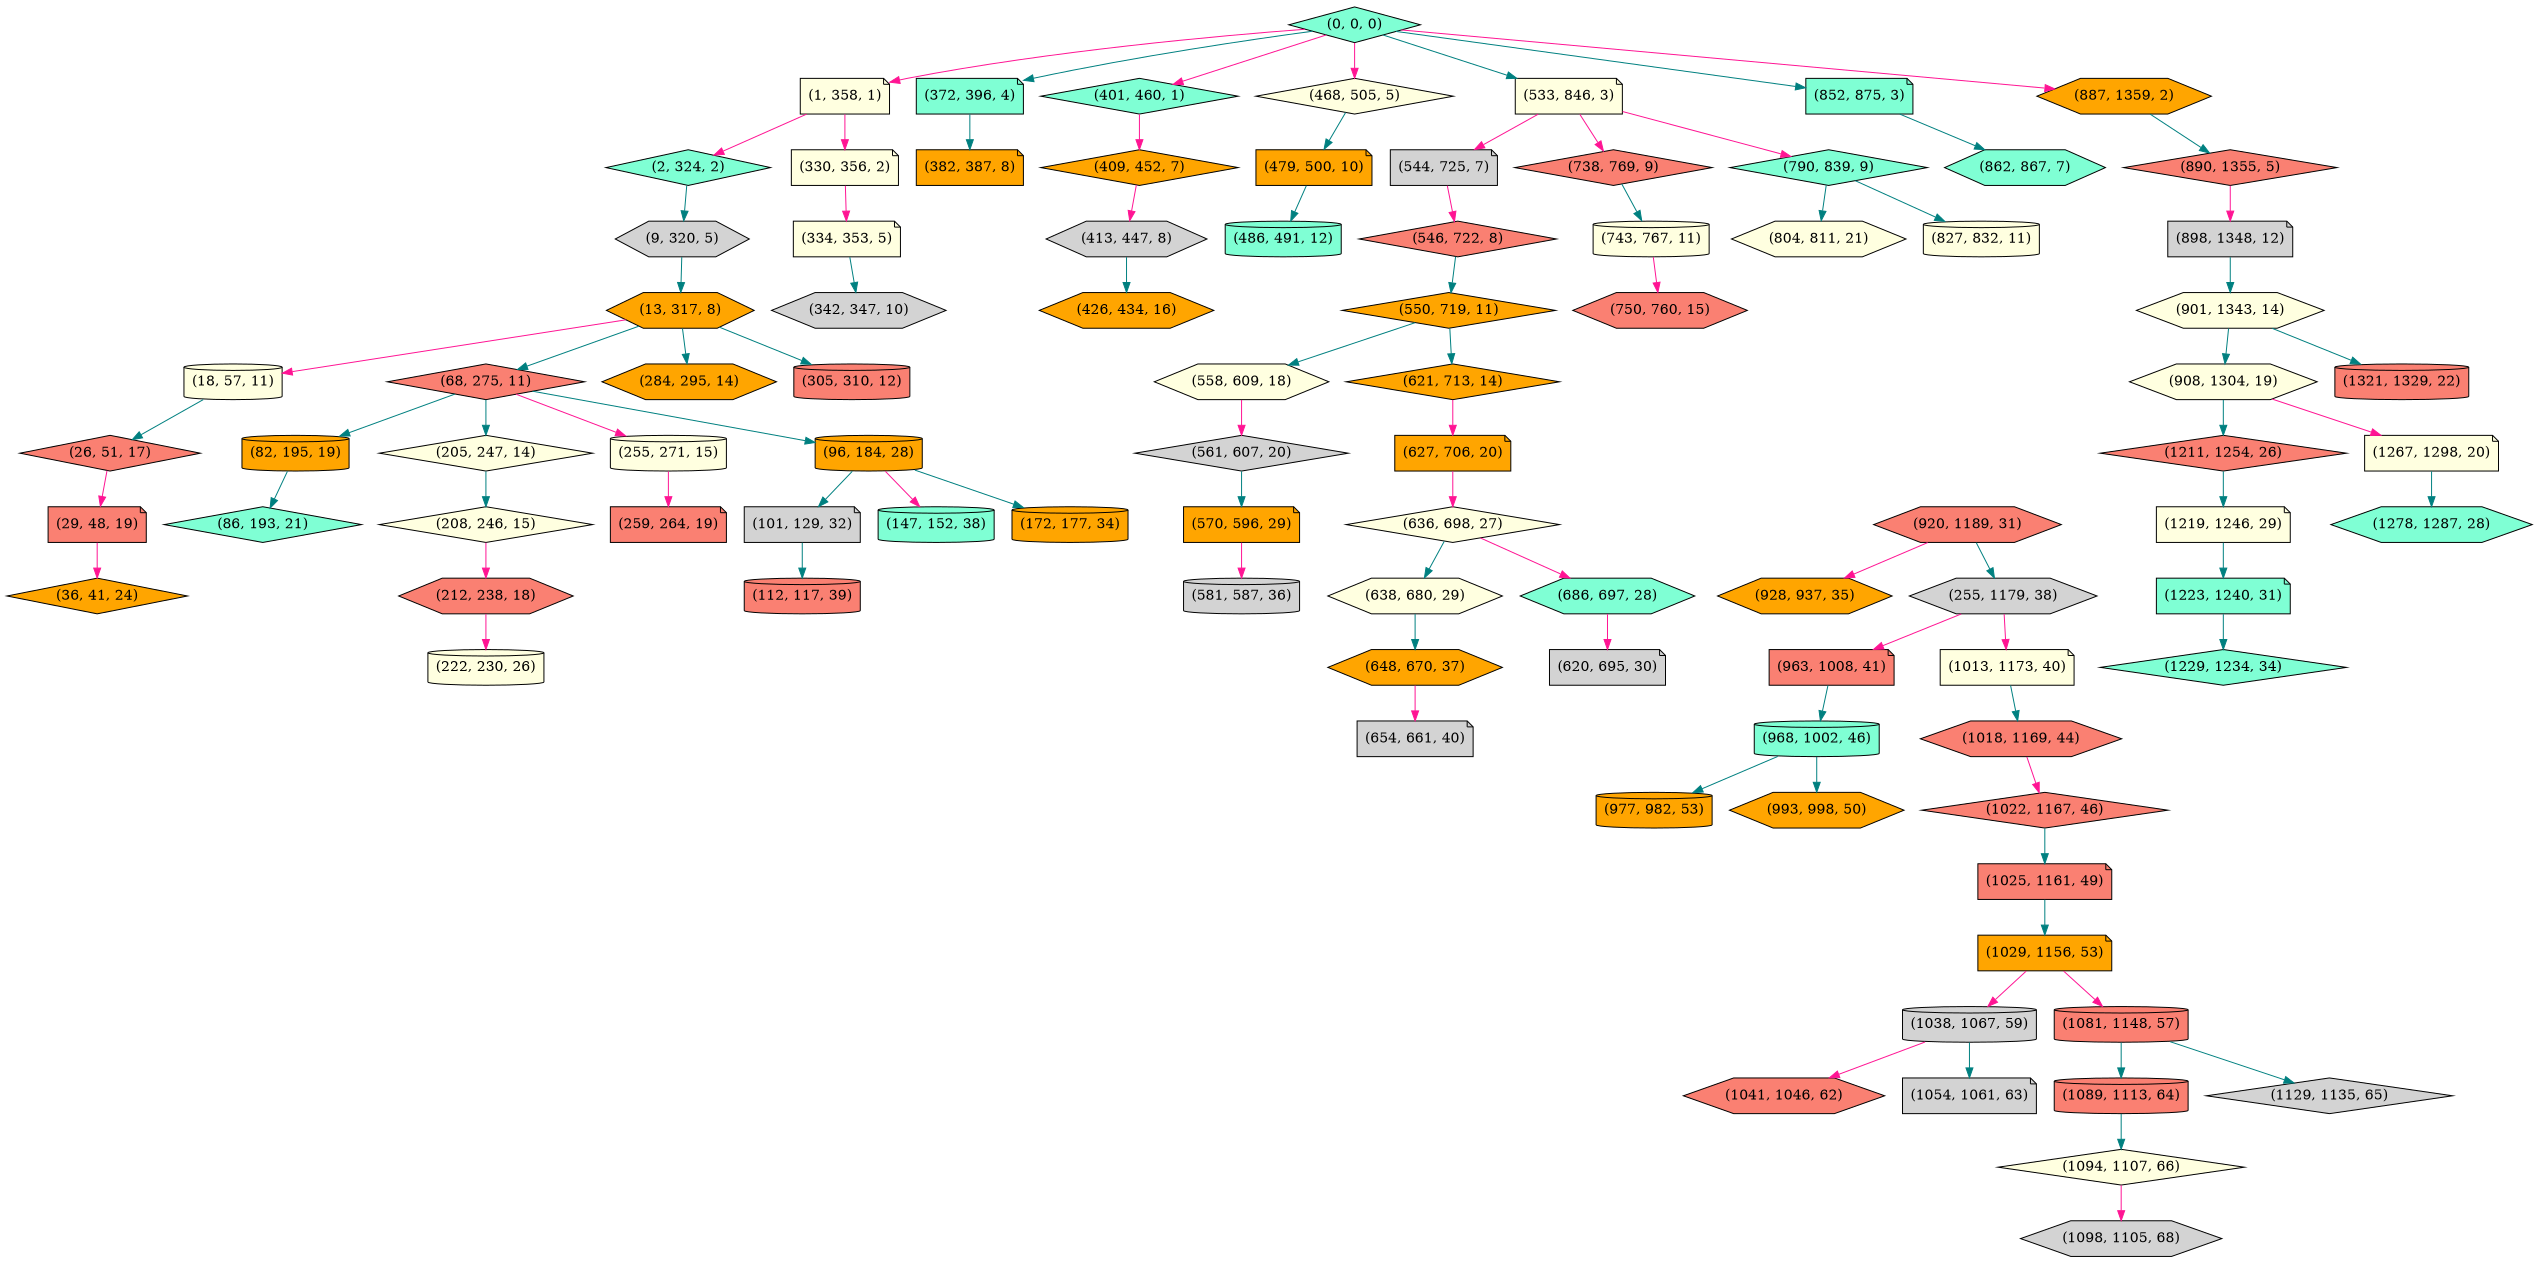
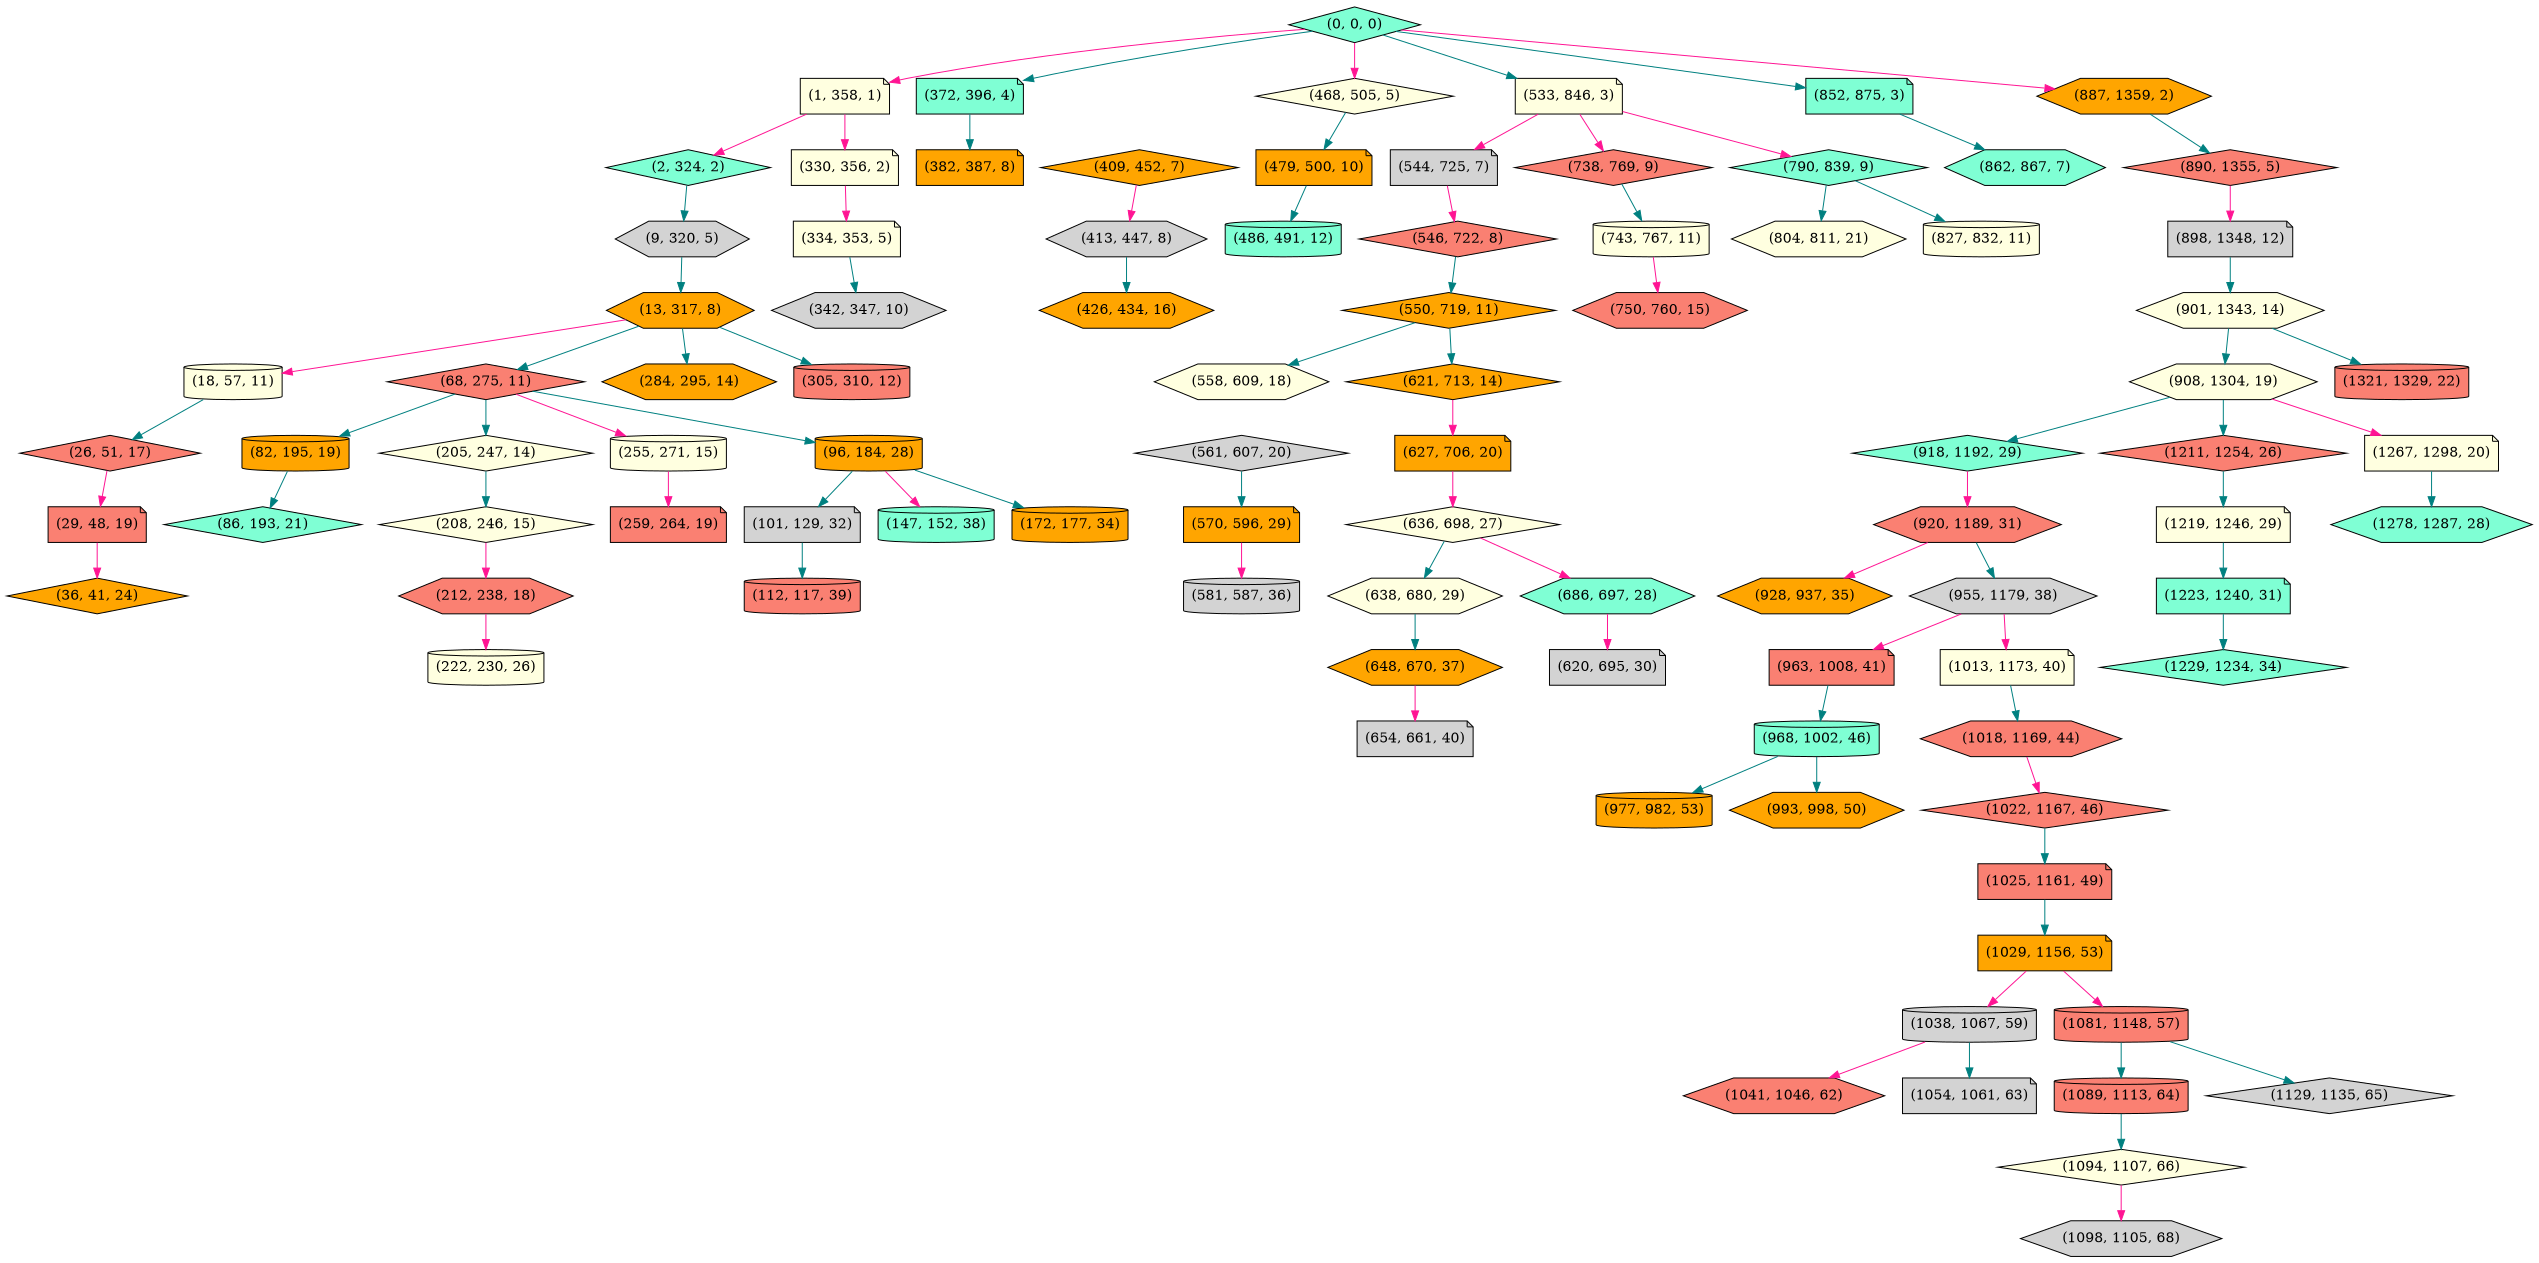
node "(401, 460, 1)": removed
edge "(558, 609, 18)" -> "(561, 607, 20)": removed
node "(918, 1192, 29)": added
node "(255, 1179, 38)": label "(255, 1179, 38)" -> "(955, 1179, 38)"
